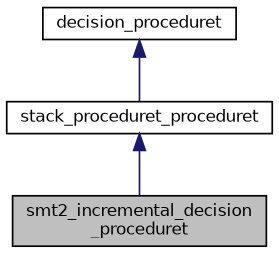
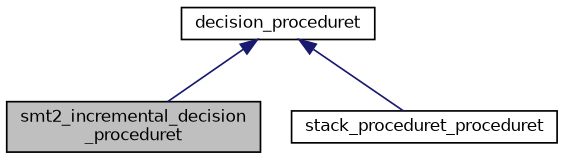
edge "smt2_incremental_decision _proceduret" -> "stack_proceduret_proceduret": now "smt2_incremental_decision _proceduret" -> "decision_proceduret"
